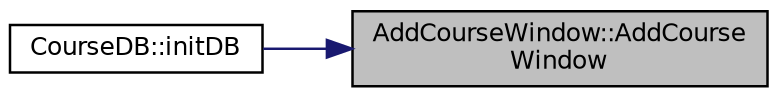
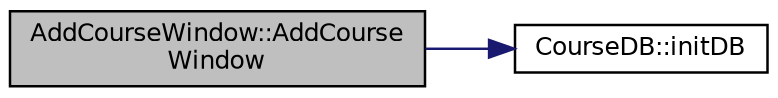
edge "CourseDB::initDB" -> "AddCourseWindow::AddCourse Window": reversed
